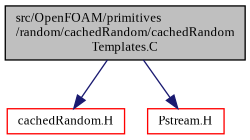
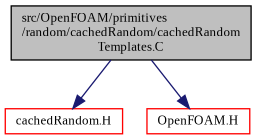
node "Pstream.H": label "Pstream.H" -> "OpenFOAM.H"
